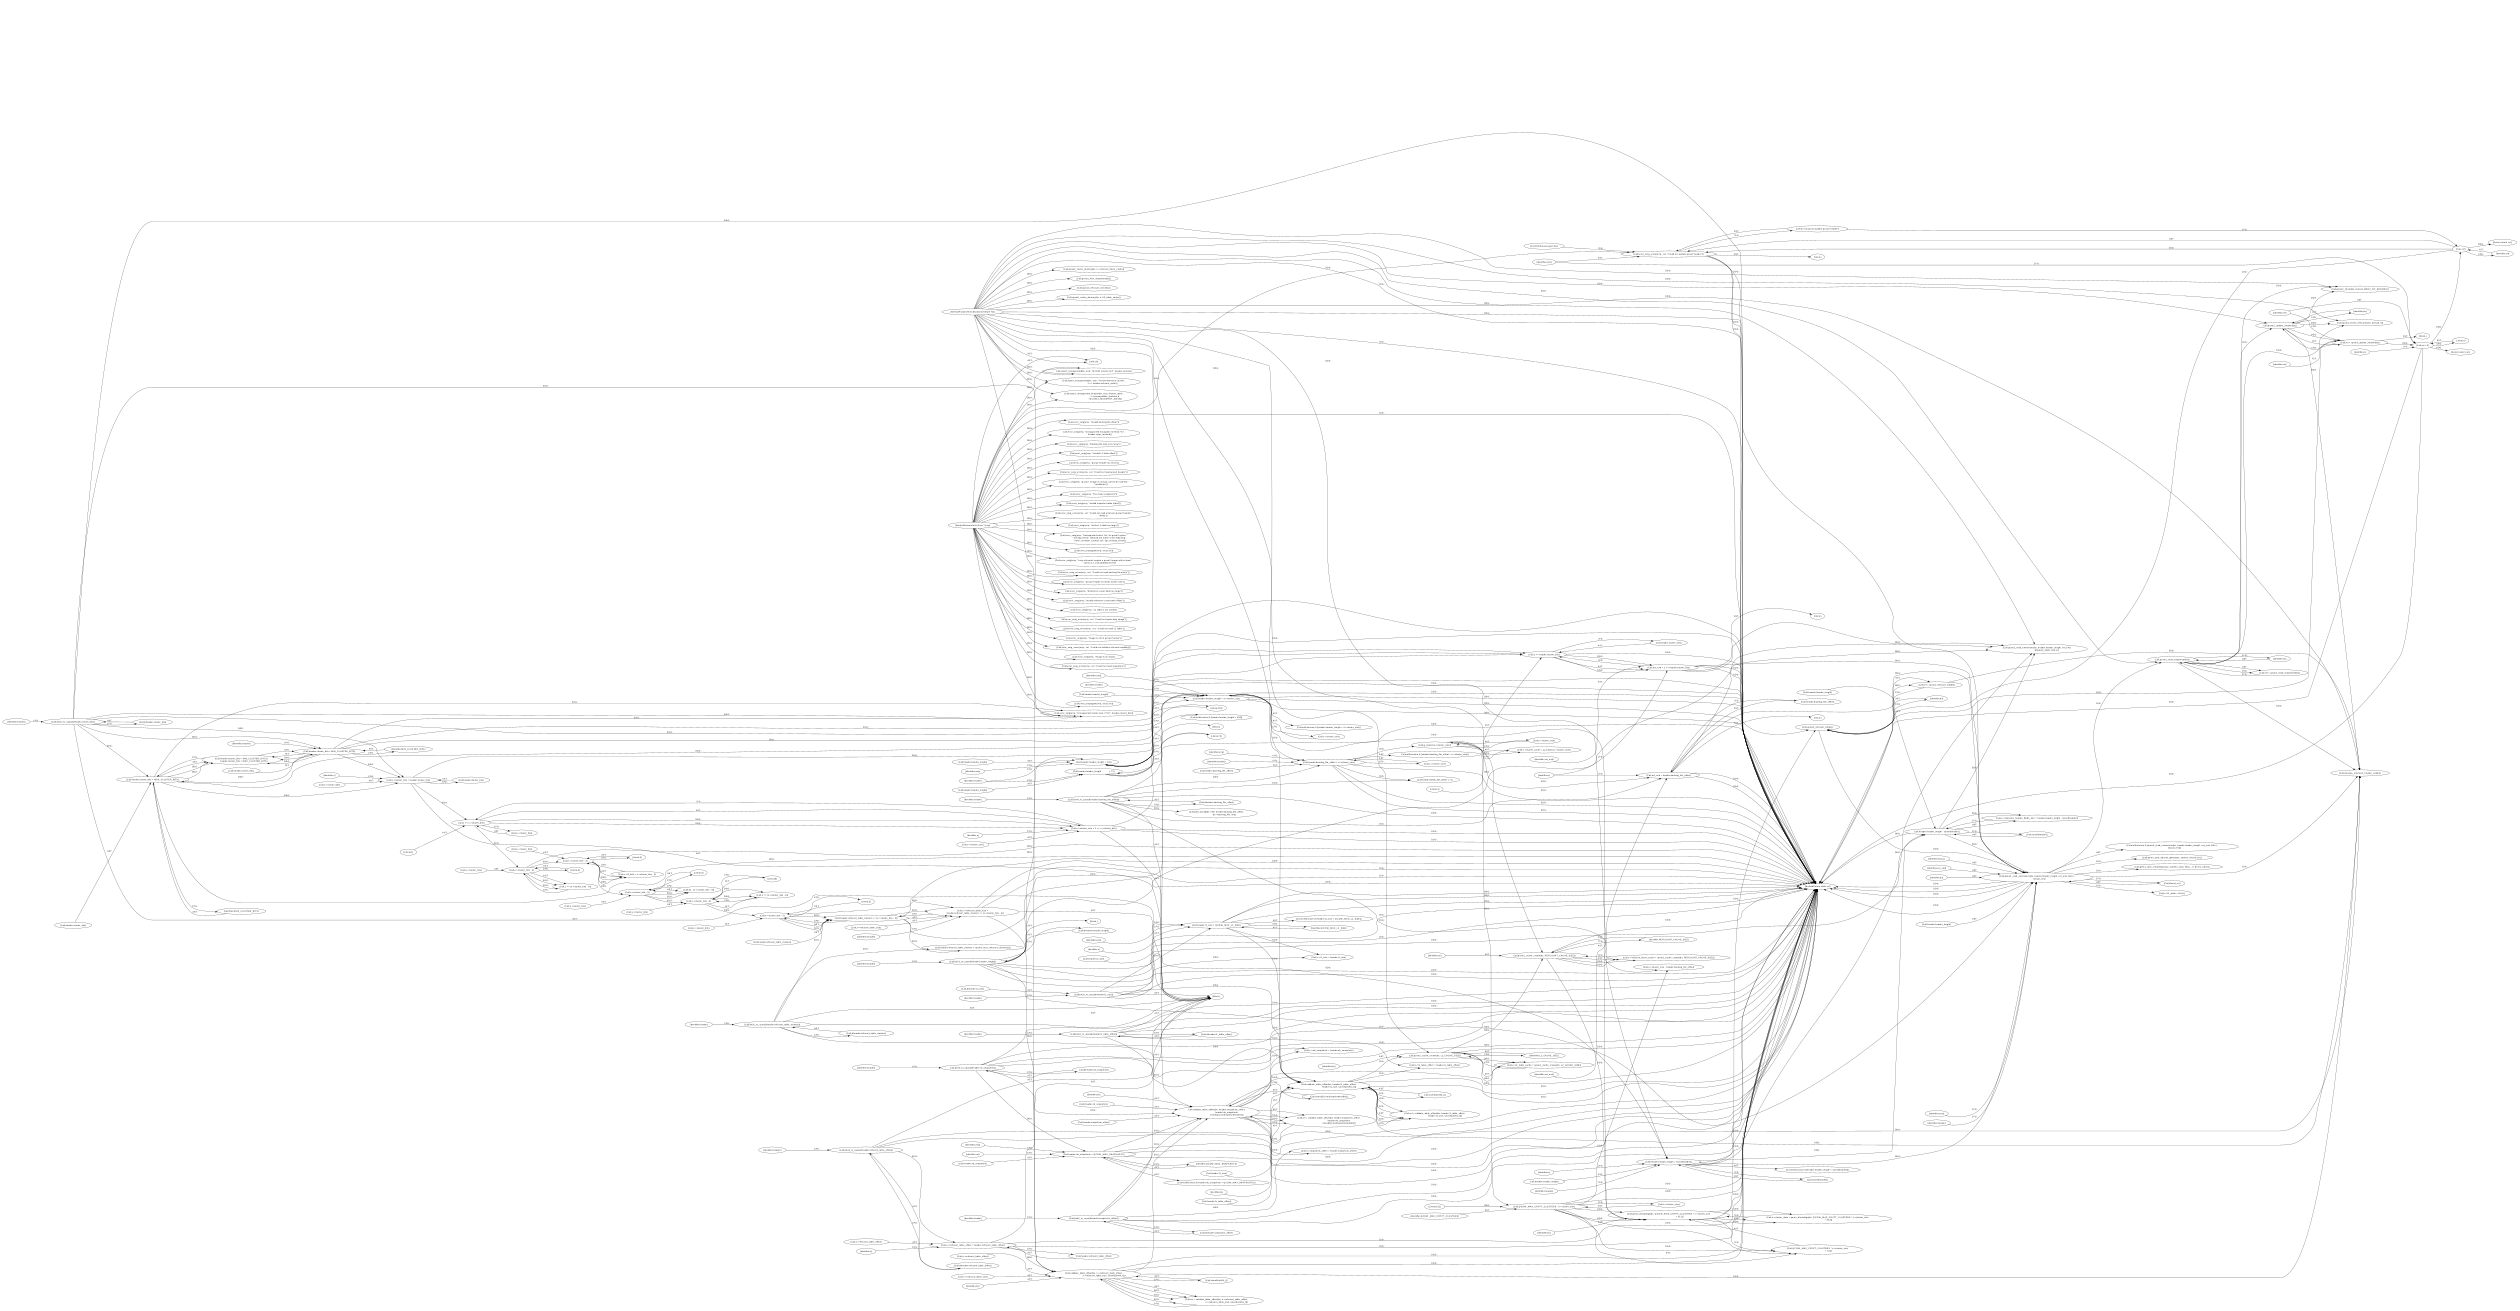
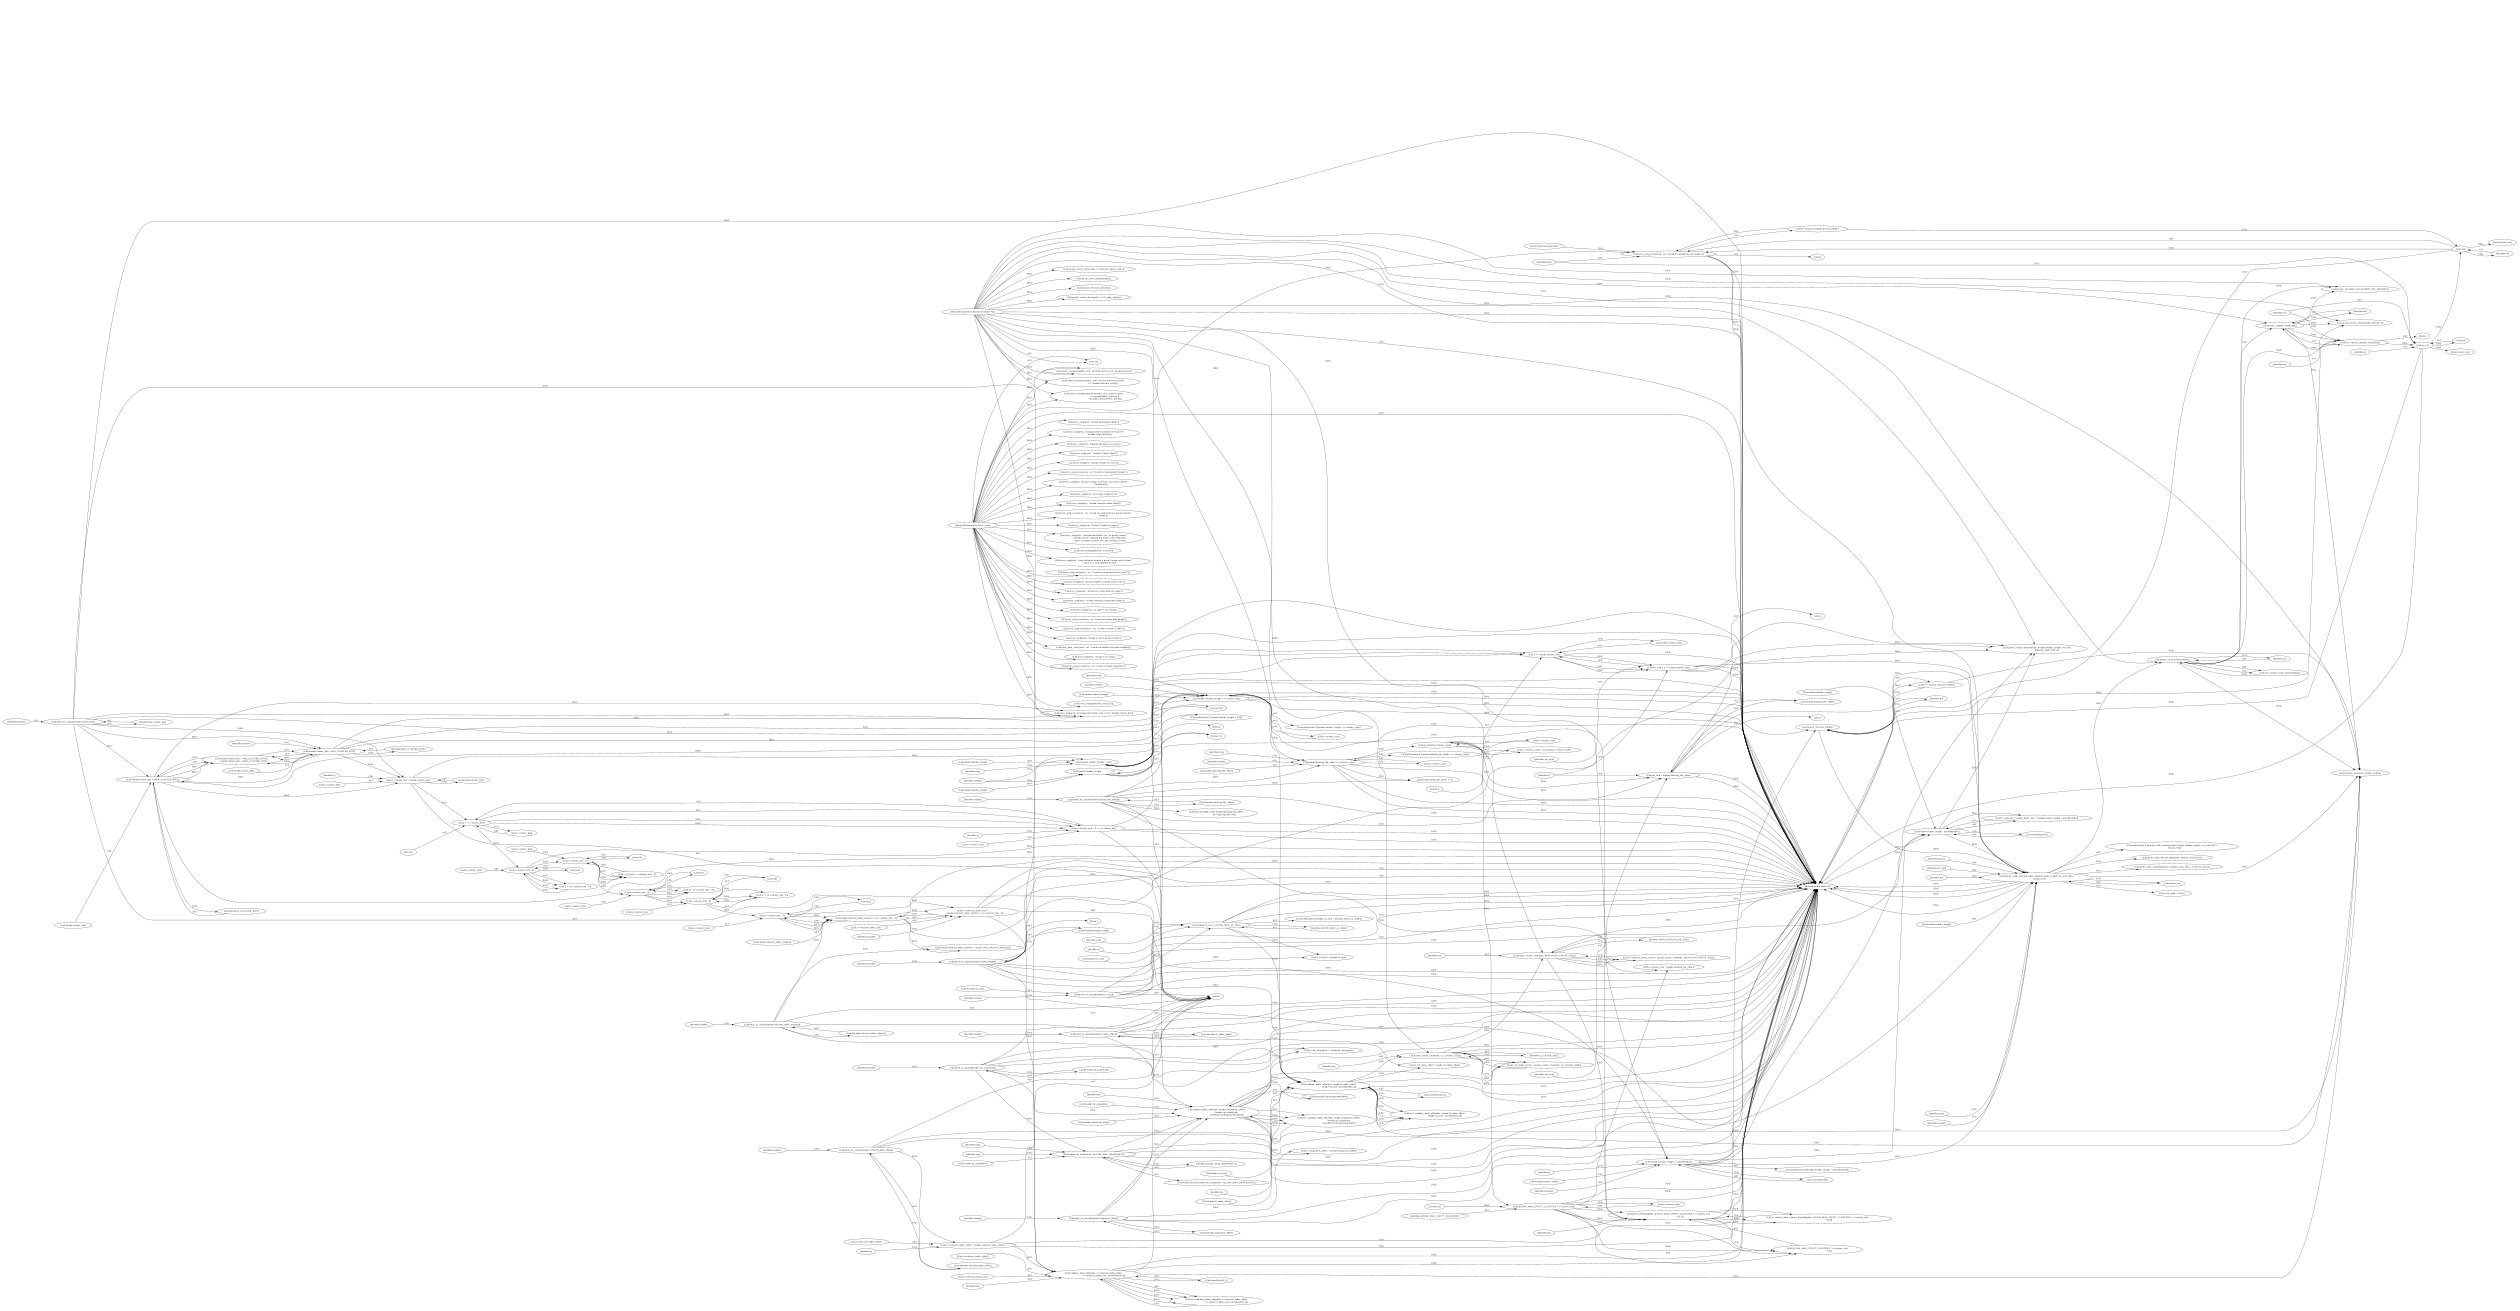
edge "(Call,header.header_length - sizeof(header))" -> "(MethodReturn,static int)": reversed
node "(Call,header.refcount_table_offset)": removed
